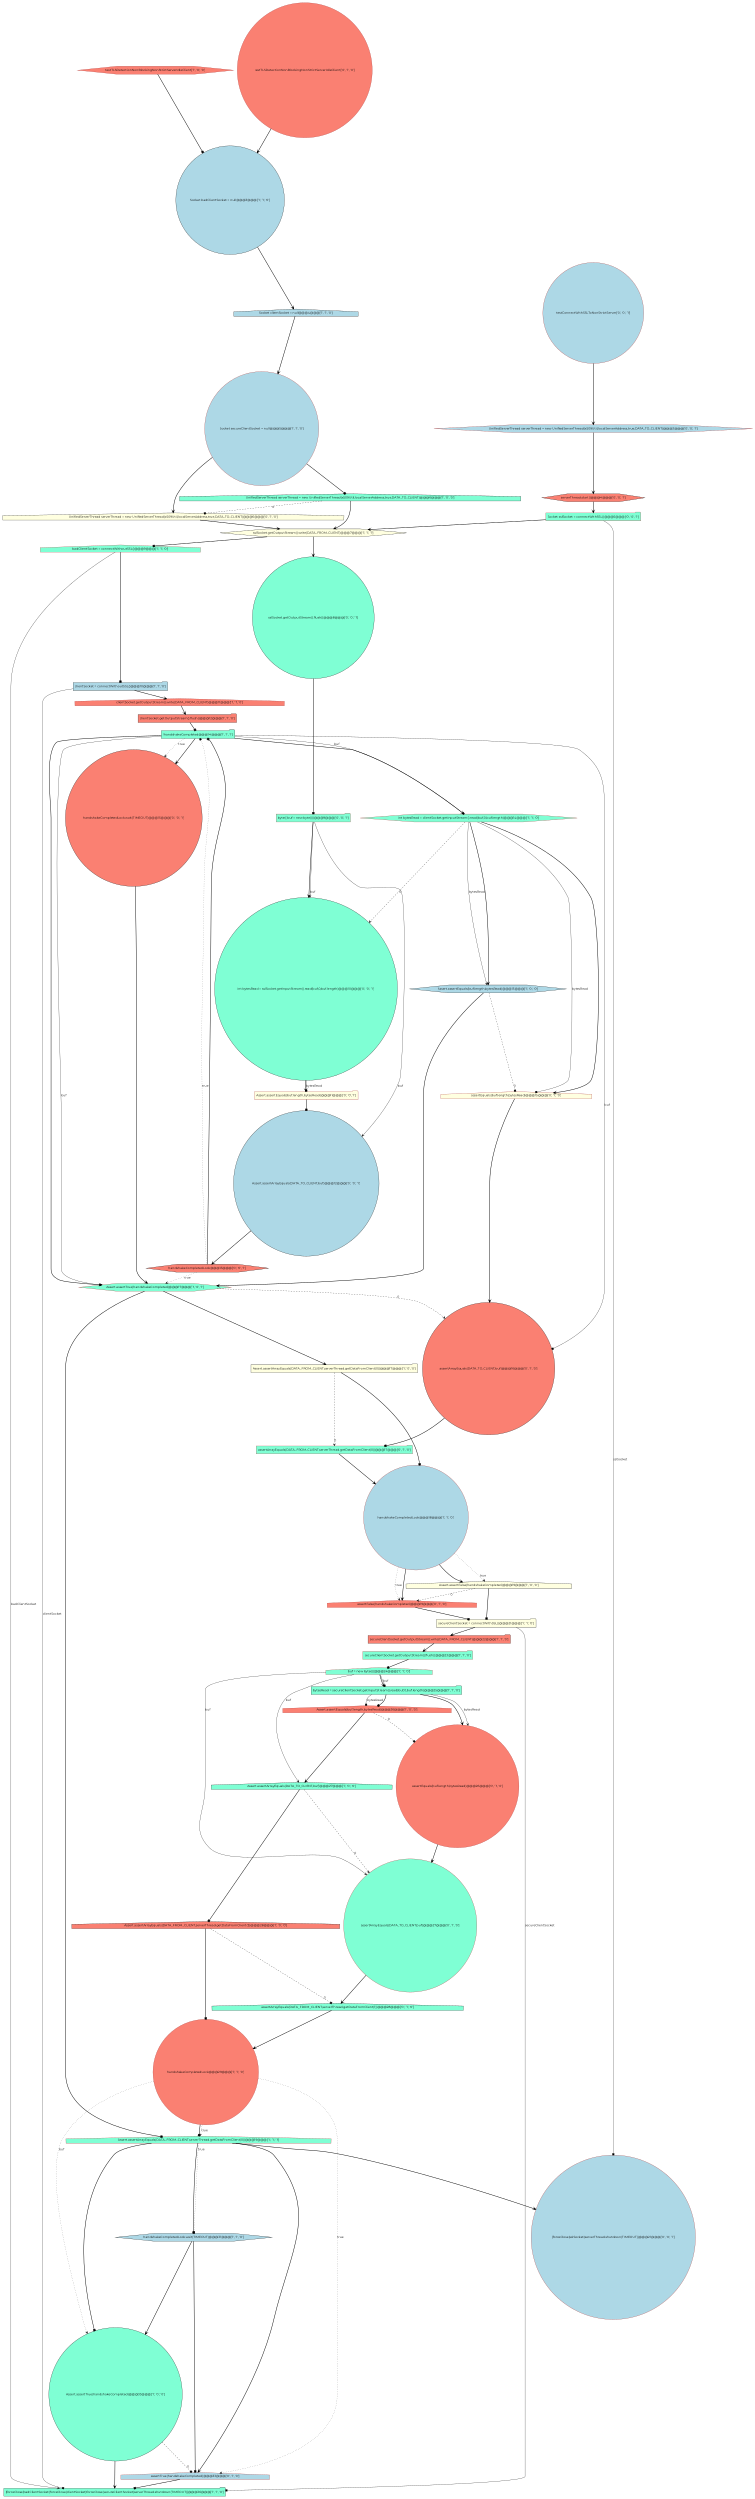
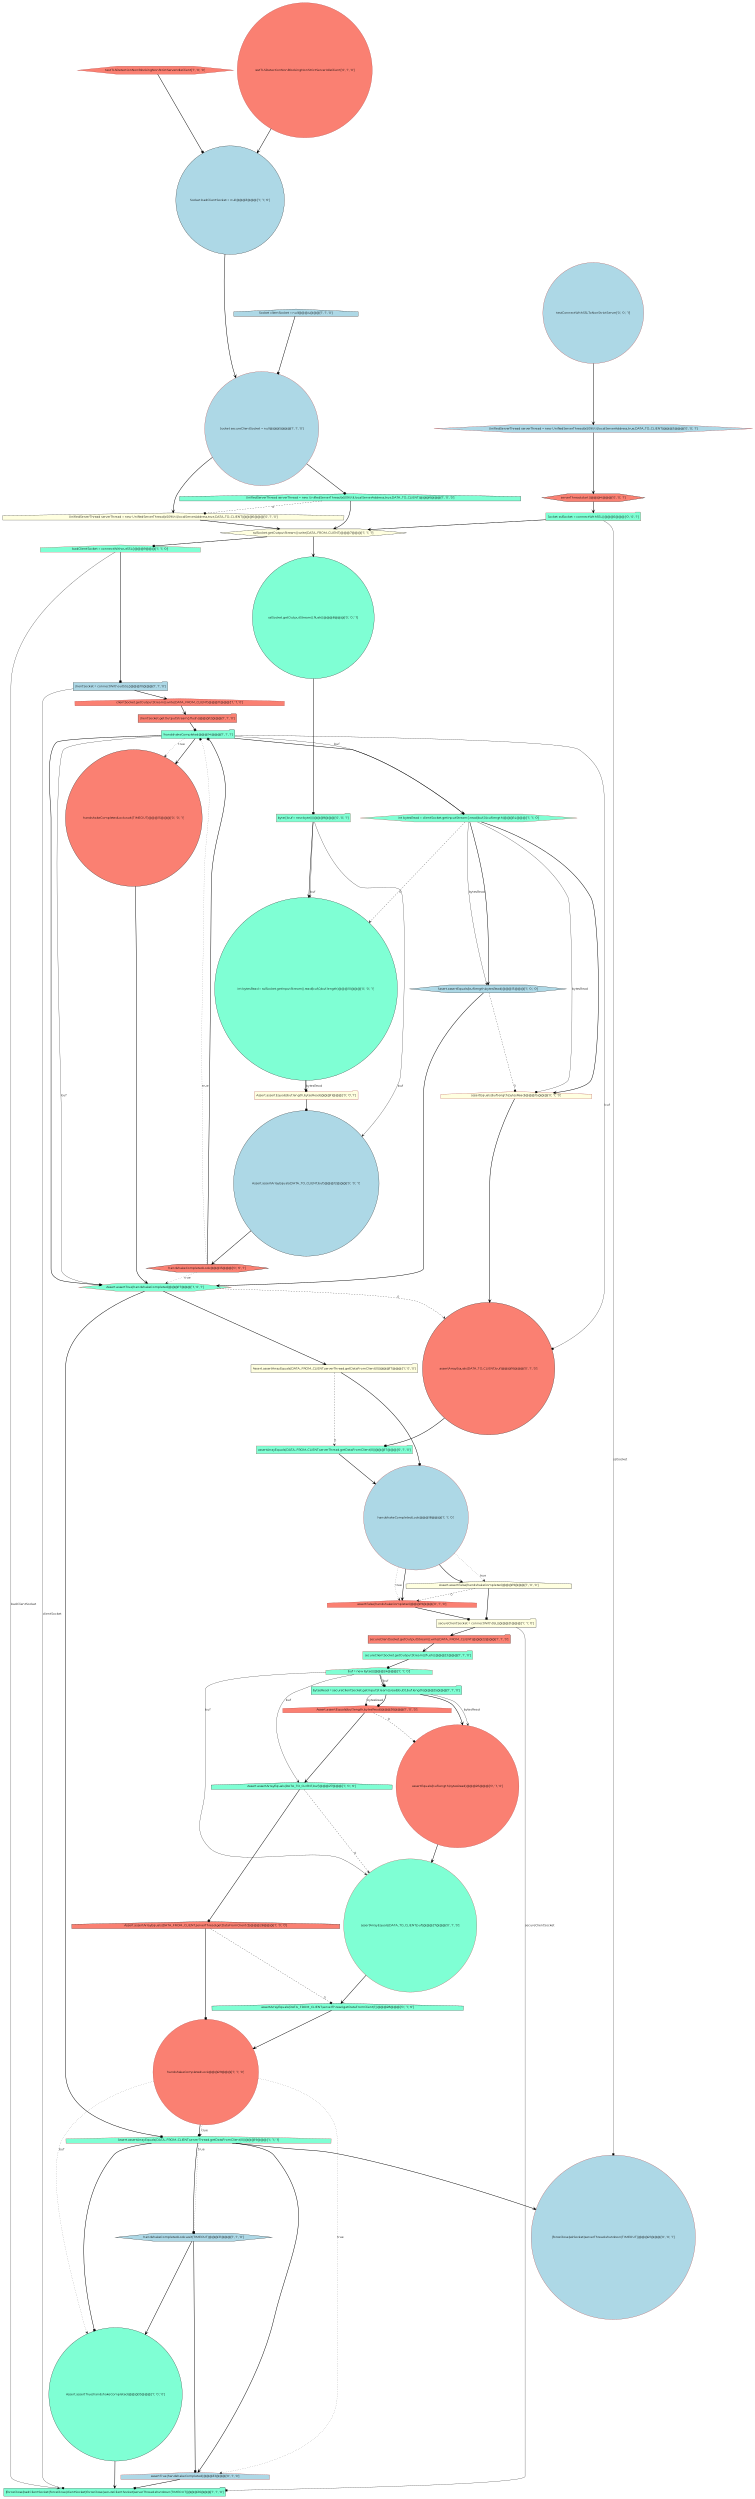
edge "Socket badClientSocket = null@@@3@@@['1', '1', '0']" -> "Socket clientSocket = null@@@4@@@['1', '1', '0']": now "Socket badClientSocket = null@@@3@@@['1', '1', '0']" -> "Socket secureClientSocket = null@@@5@@@['1', '1', '0']"
edge "Socket clientSocket = null@@@4@@@['1', '1', '0']" -> "Socket secureClientSocket = null@@@5@@@['1', '1', '0']": arrowhead vee -> box
edge "Assert.assertTrue(handshakeCompleted)@@@33@@@['1', '0', '0']" -> "assertTrue(handshakeCompleted)@@@33@@@['0', '1', '0']": removed, label "0"
